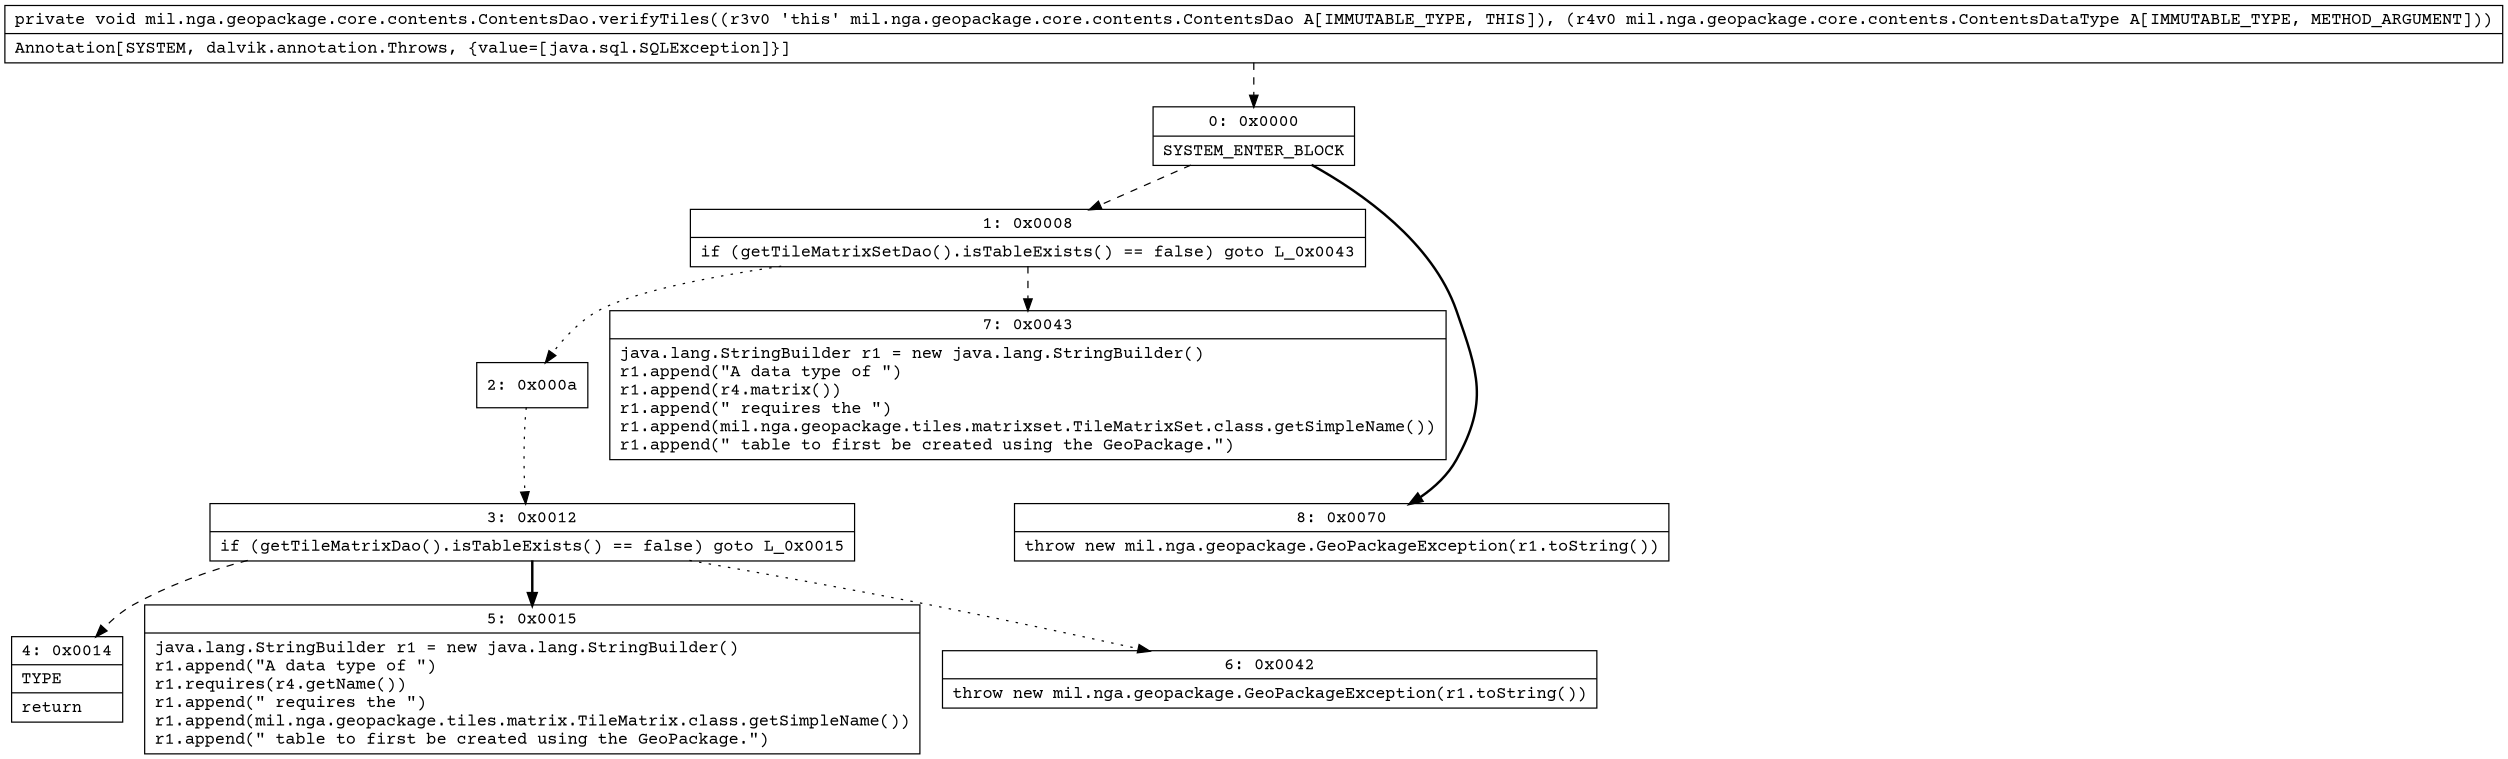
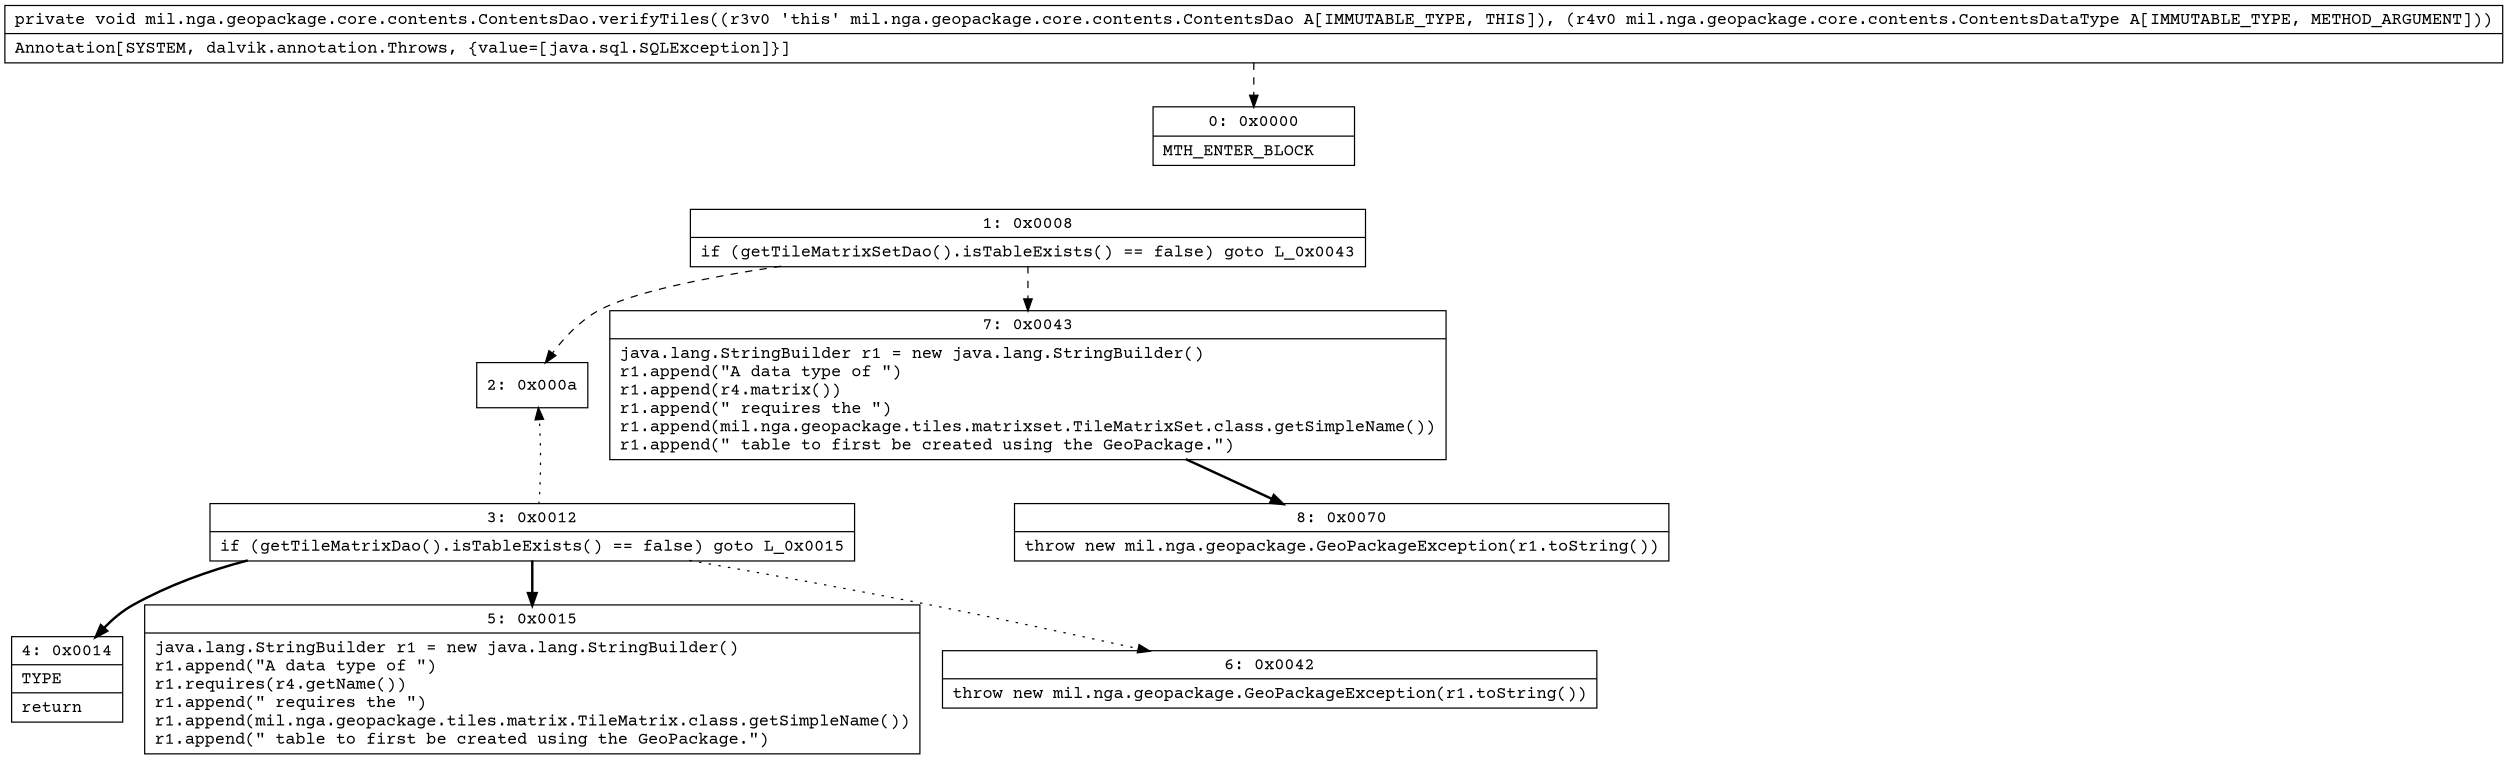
node "0: 0x0000": text "SYSTEM_ENTER_BLOCK" -> "MTH_ENTER_BLOCK"
edge "0: 0x0000" -> "1: 0x0008": removed
edge "1: 0x0008" -> "2: 0x000a": style dotted -> dashed
edge "0: 0x0000" -> "8: 0x0070": now "7: 0x0043" -> "8: 0x0070"
edge "2: 0x000a" -> "3: 0x0012": reversed
edge "3: 0x0012" -> "4: 0x0014": style dashed -> bold
